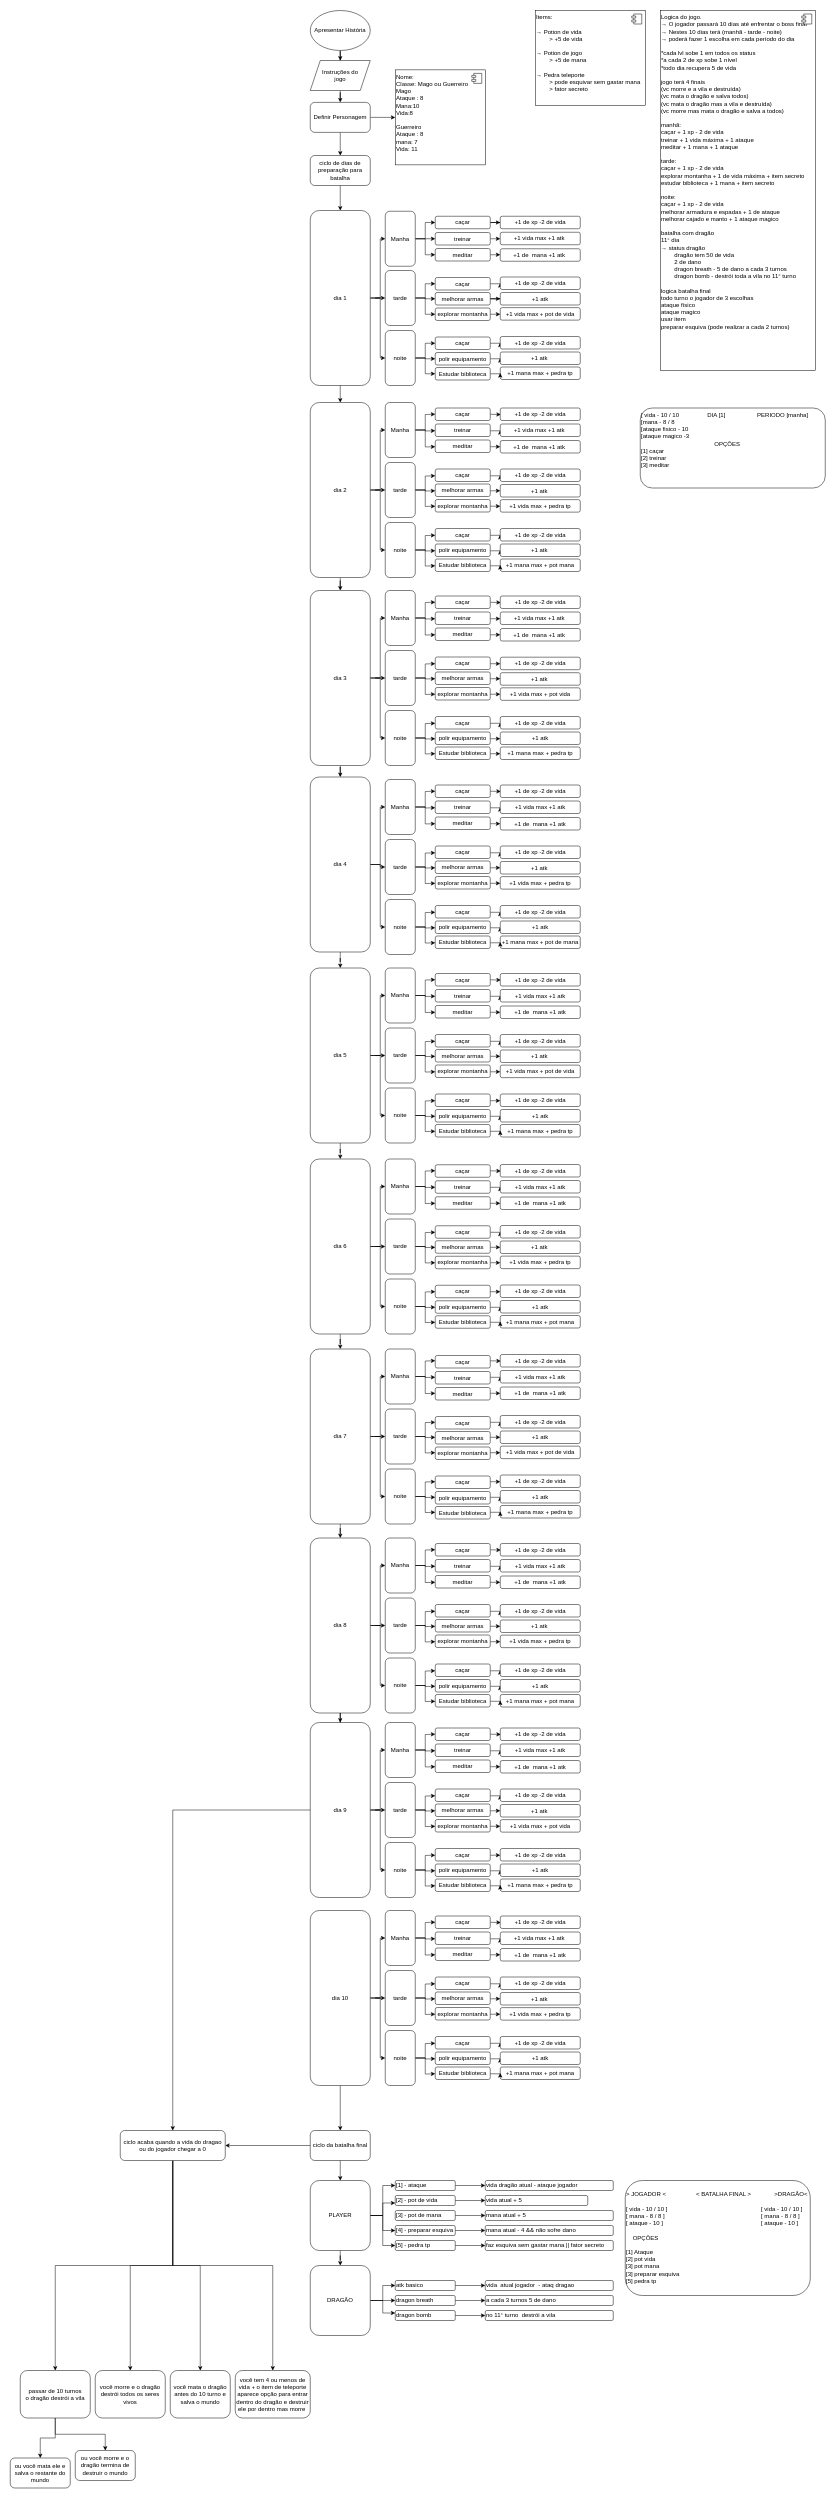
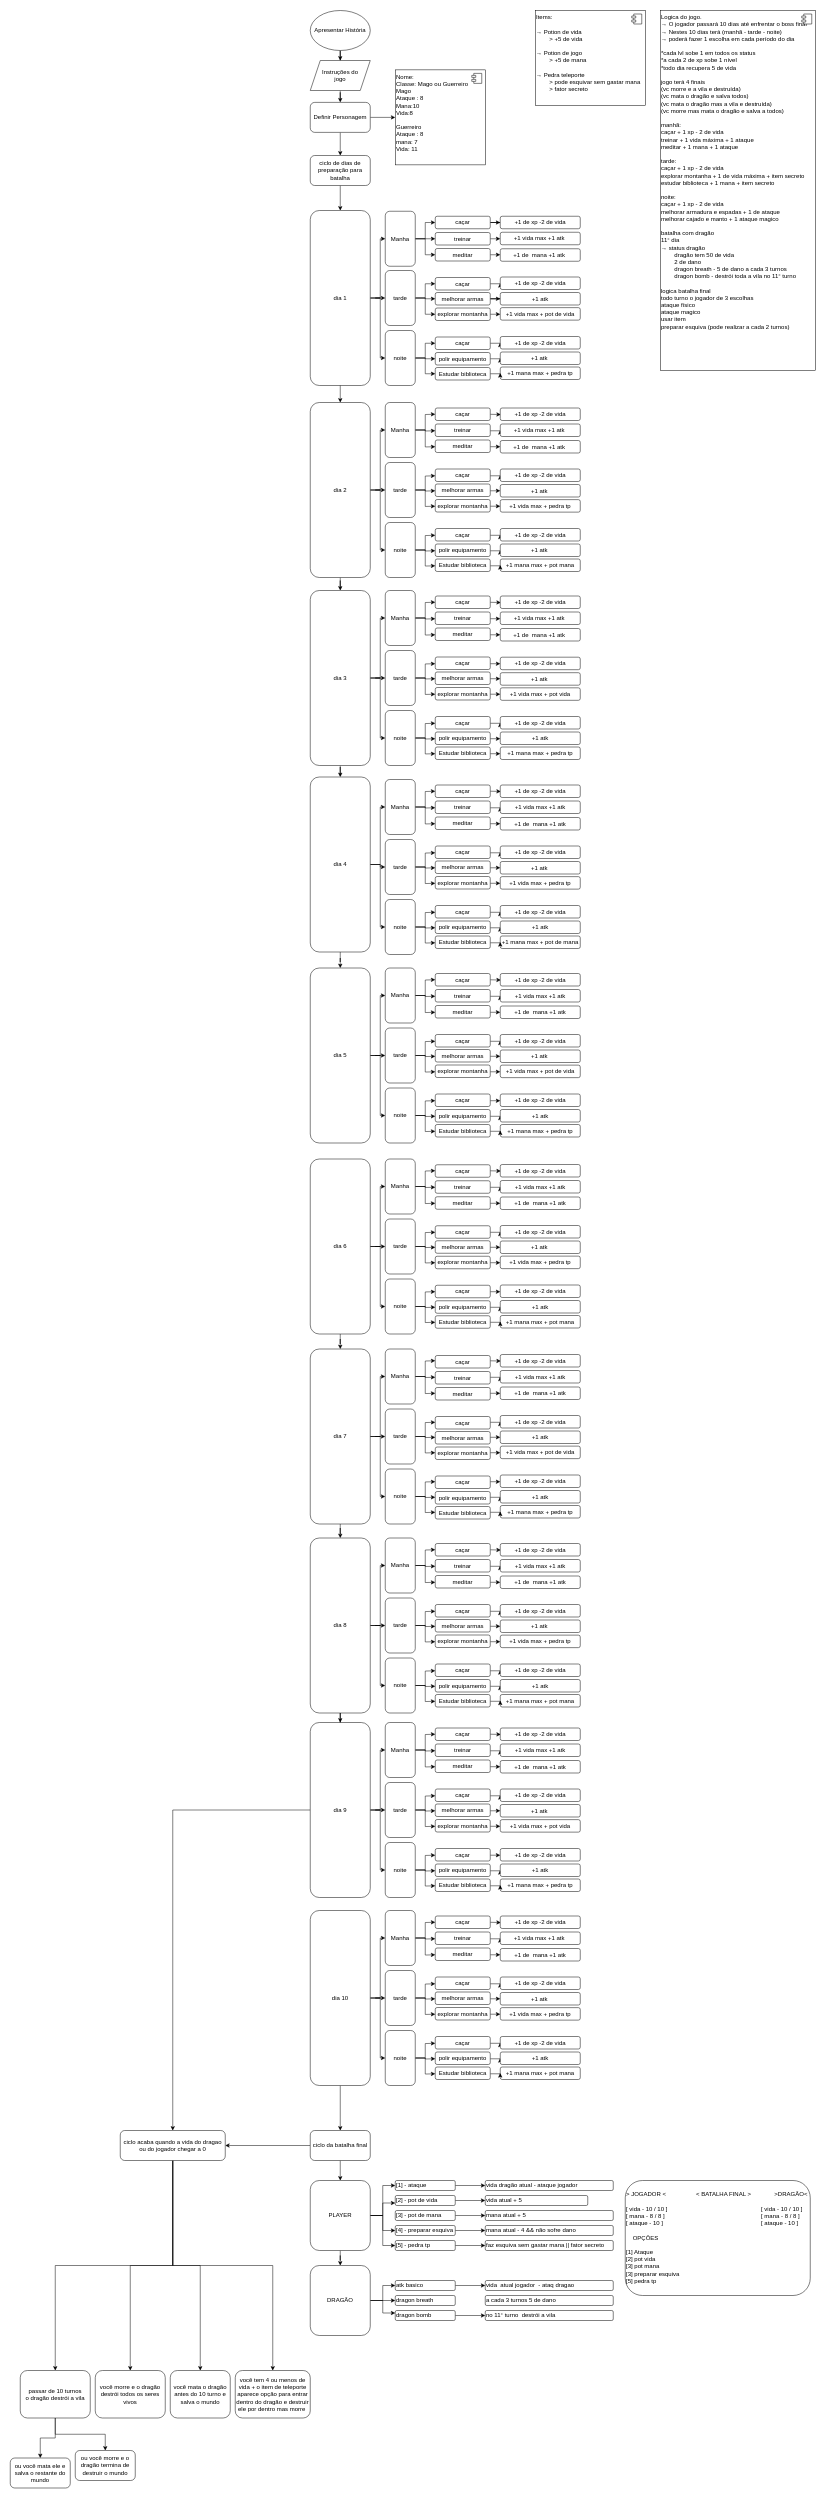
node "[ vida - 10 / 10 DIA [1] PERIODO [manha] [mana - 8 / 8 [ataque fisico - 10 [ataque magico -3 OPÇÕES [1] caçar [2] treinar [3] meditar": removed
edge "dia 5" -> "dia 6": removed
edge "dragon breath" -> "a cada 3 turnos 5 de dano": removed
